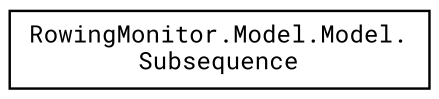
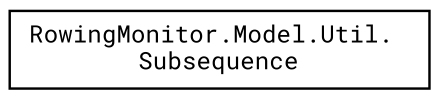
node "RowingMonitor.Model.Model. Subsequence": label "RowingMonitor.Model.Model. Subsequence" -> "RowingMonitor.Model.Util. Subsequence"
